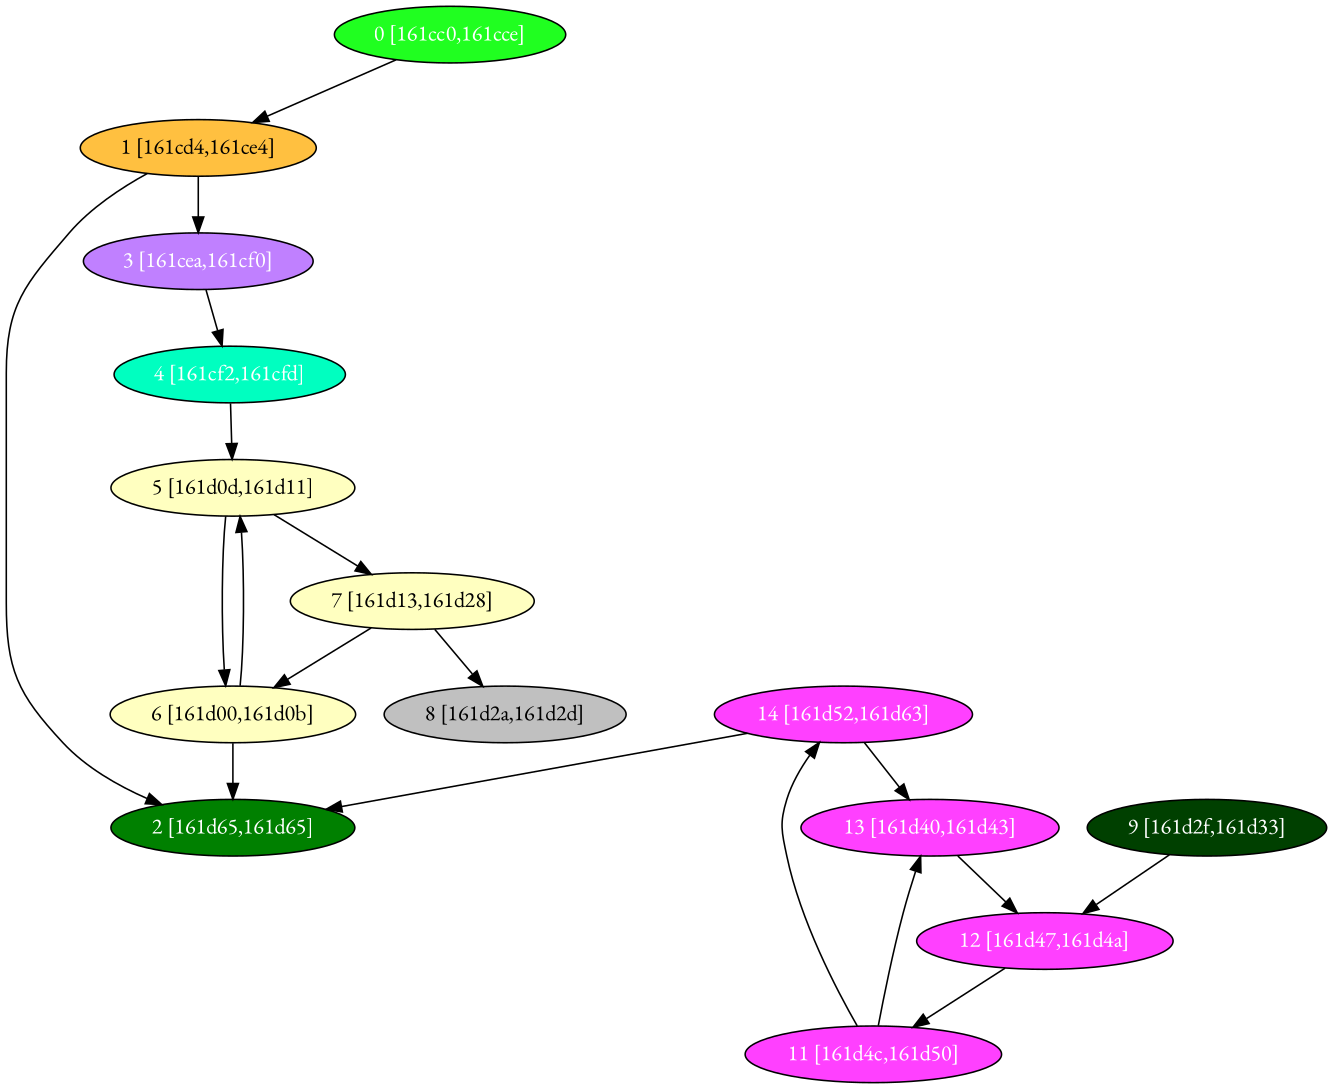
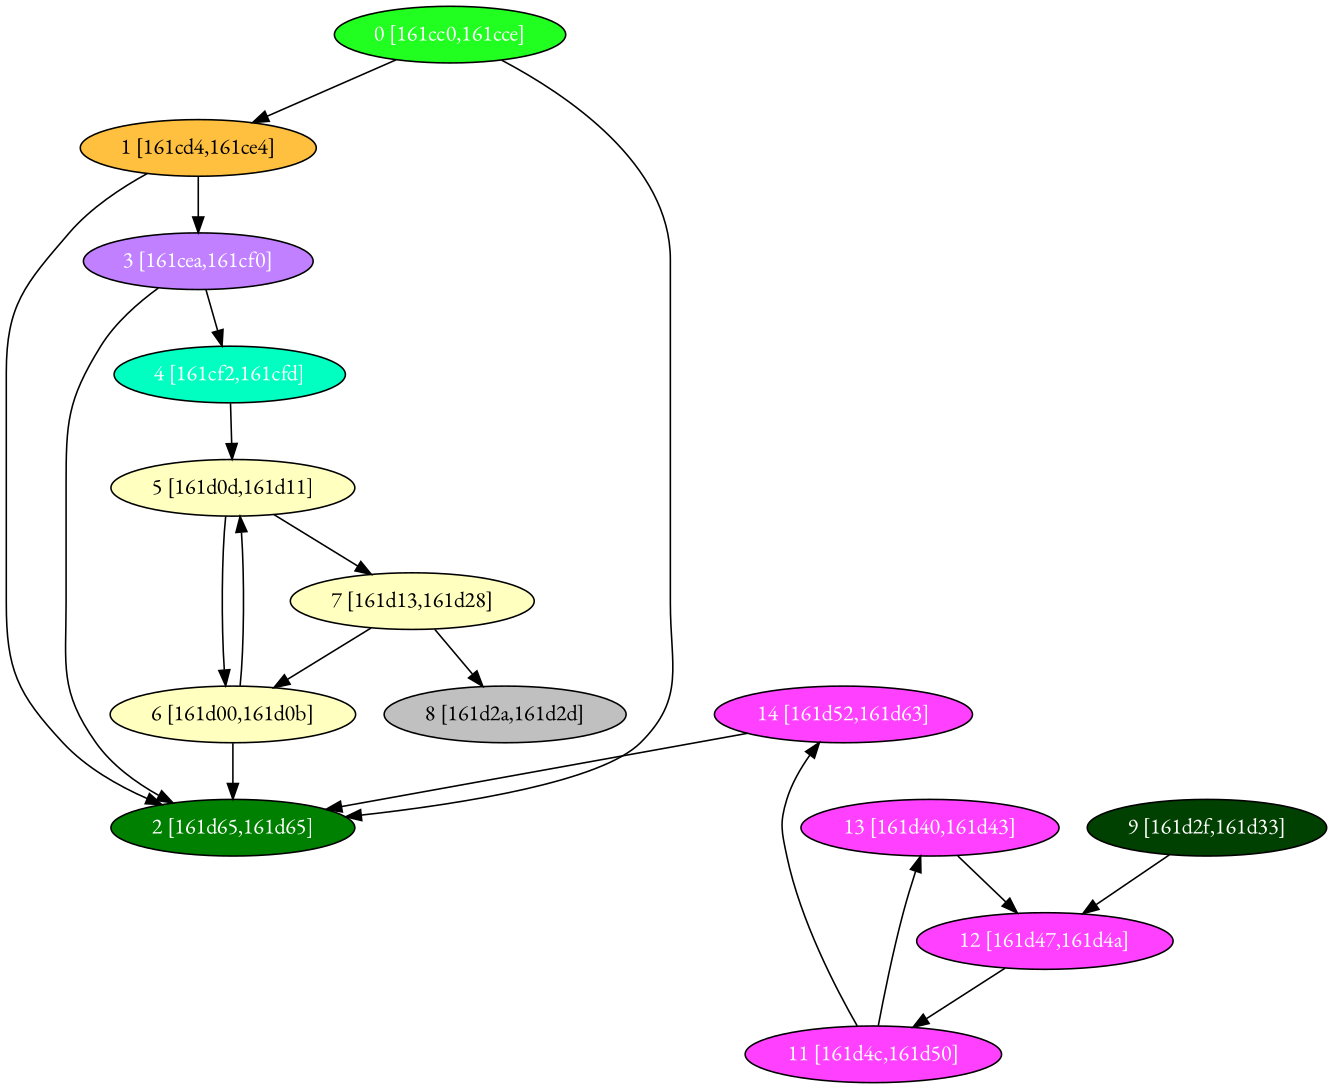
edge "0 [161cc0,161cce]" -> "2 [161d65,161d65]": added
edge "3 [161cea,161cf0]" -> "2 [161d65,161d65]": added
edge "14 [161d52,161d63]" -> "13 [161d40,161d43]": removed
